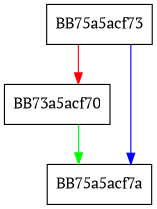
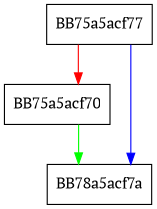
node "BB75a5acf73": label "BB75a5acf73" -> "BB75a5acf77"
node "BB73a5acf70": label "BB73a5acf70" -> "BB75a5acf70"
node "BB75a5acf7a": label "BB75a5acf7a" -> "BB78a5acf7a"
